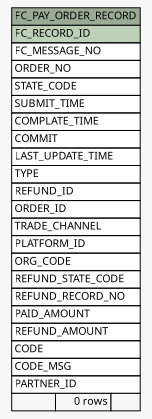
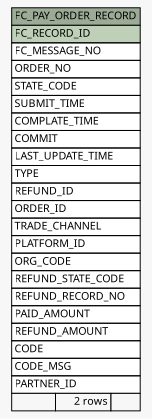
node "FC_PAY_ORDER_RECORD": text "0 rows" -> "2 rows"
